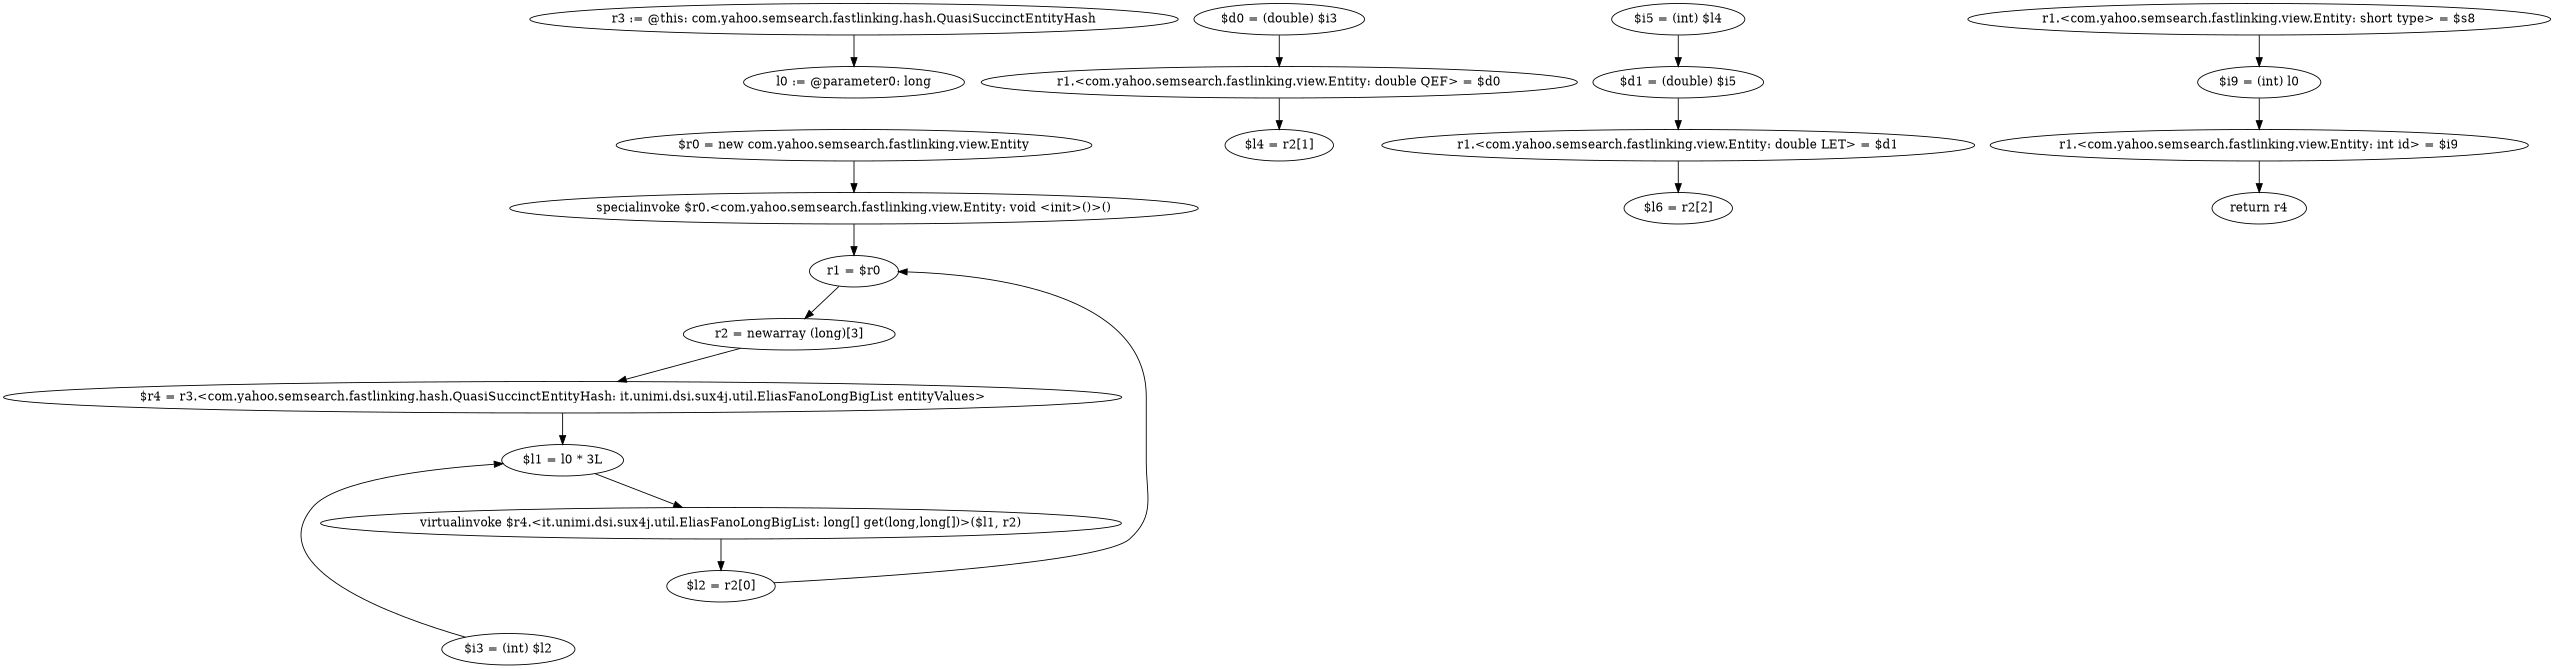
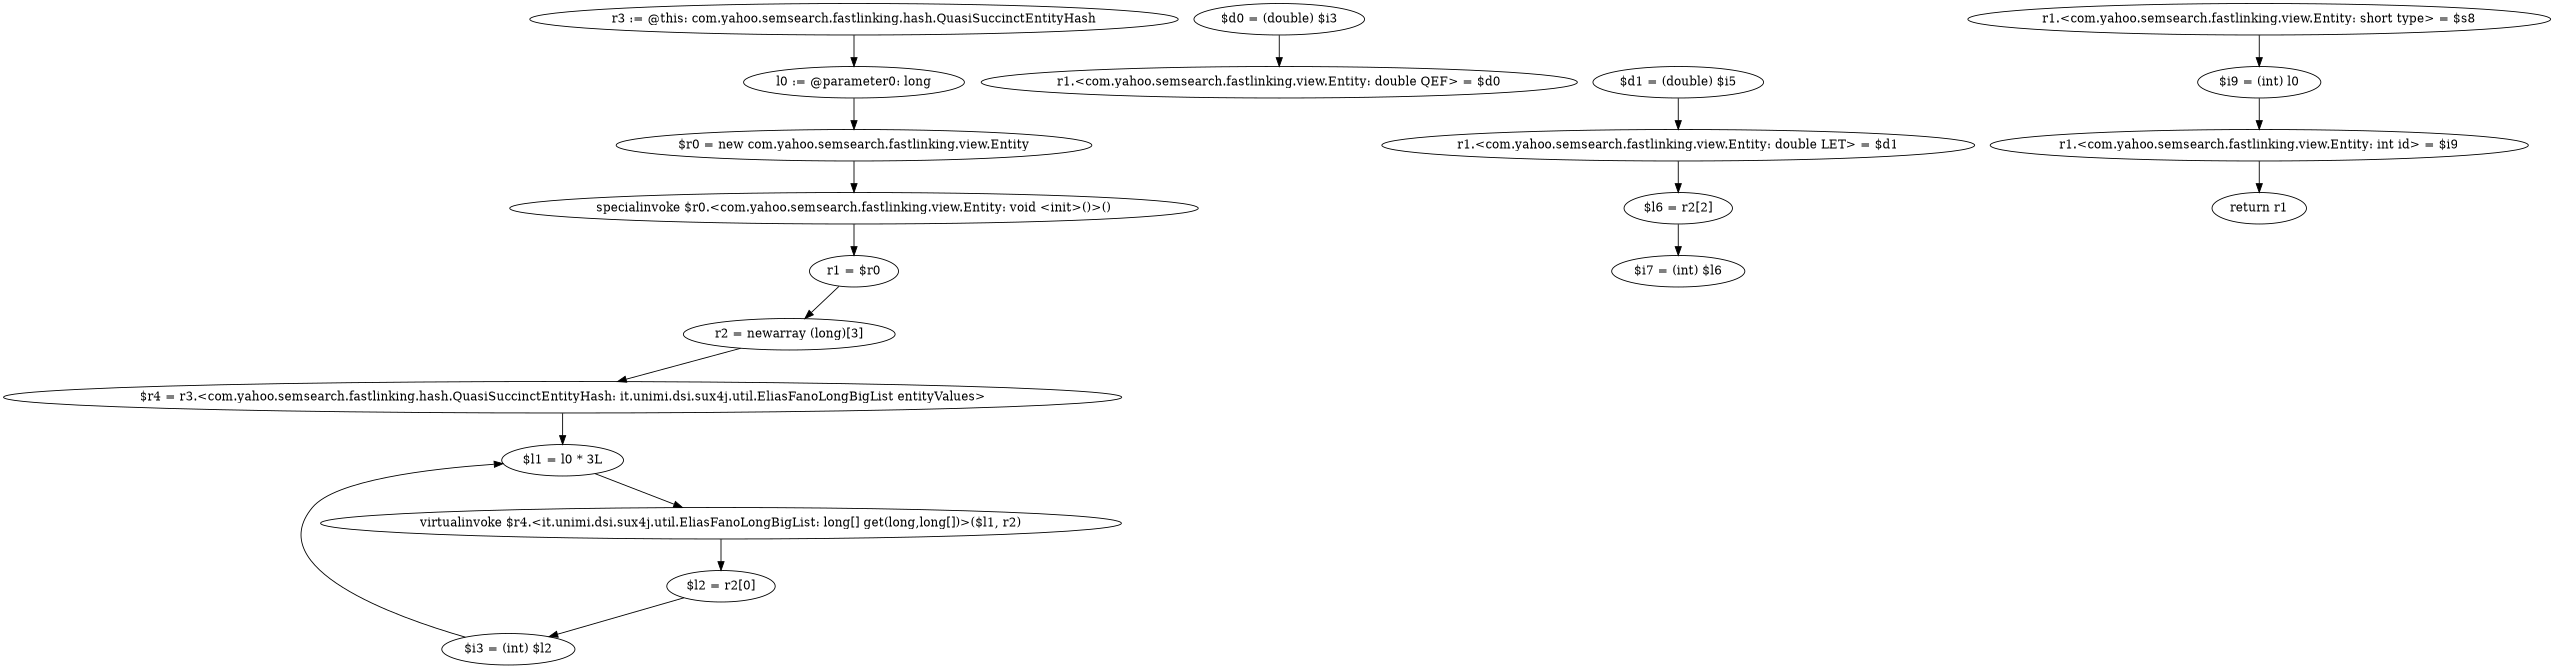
node "$i5 = (int) $l4": removed
edge "l0 := @parameter0: long" -> "$r0 = new com.yahoo.semsearch.fastlinking.view.Entity": added
node "$l4 = r2[1]": removed
node "return r4": label "return r4" -> "return r1"
node "$i7 = (int) $l6": added
edge "$l2 = r2[0]" -> "r1 = $r0": now "$l2 = r2[0]" -> "$i3 = (int) $l2"
